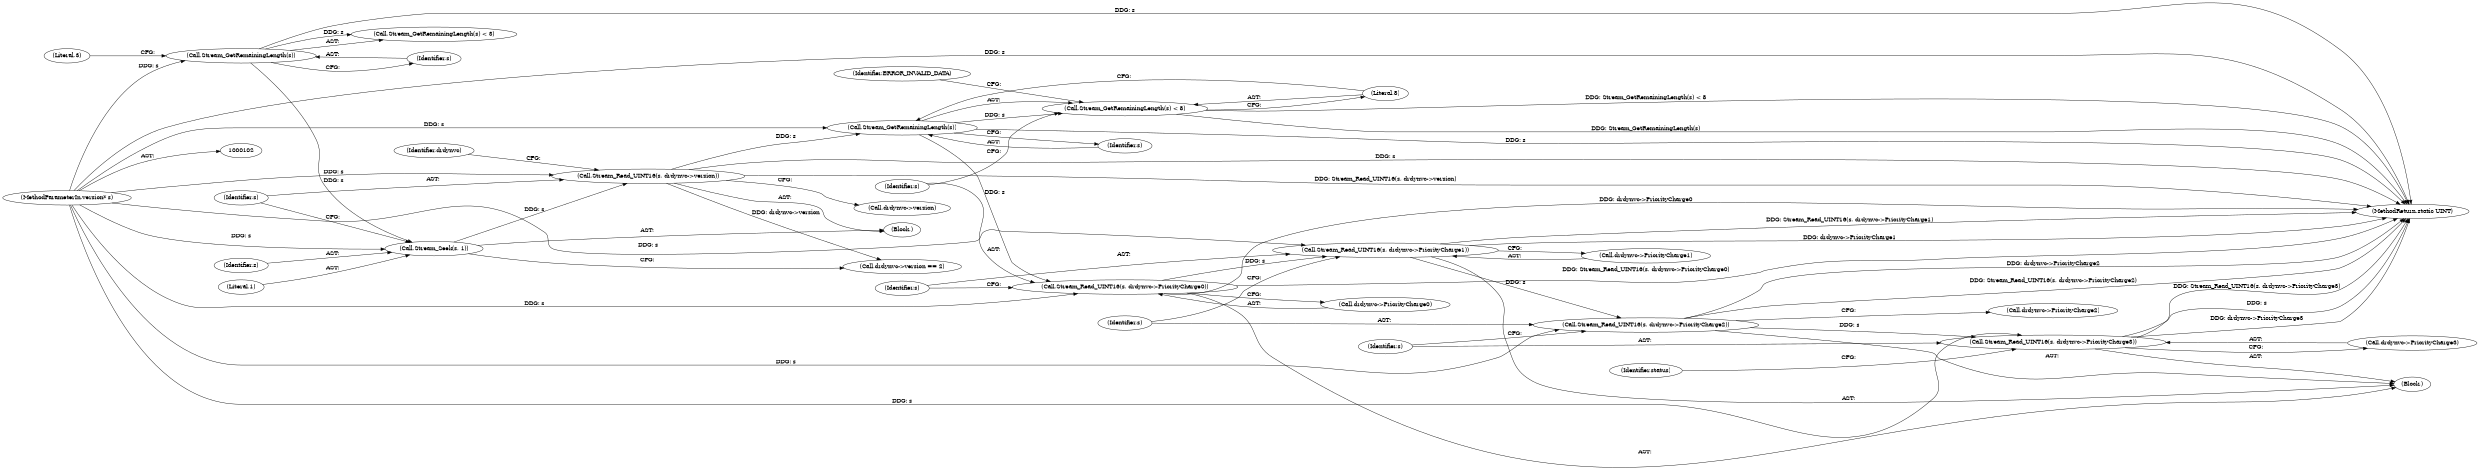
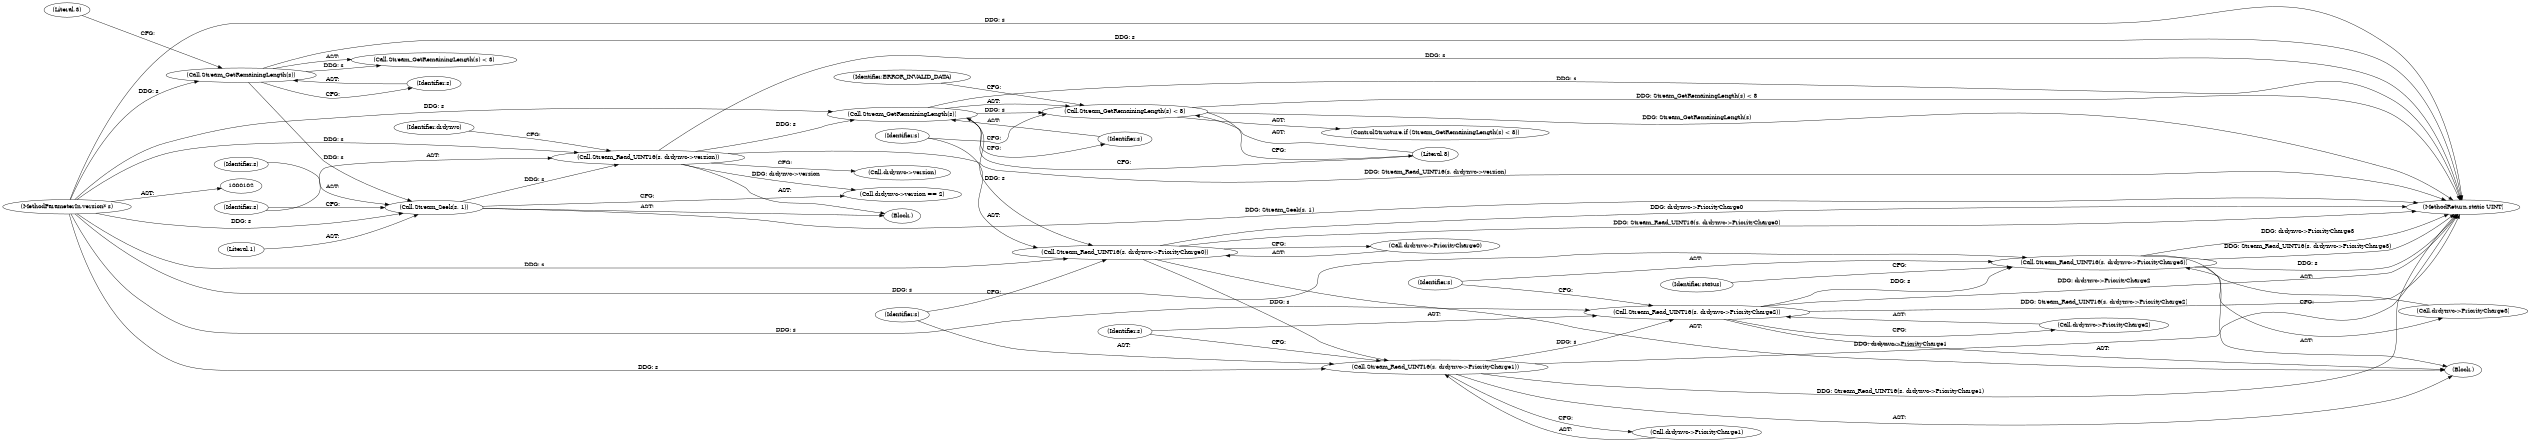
node "(ControlStructure,if (Stream_GetRemainingLength(s) < 8))": added
edge "(Call,Stream_Seek(s, 1))" -> "(MethodReturn,static UINT)": added, label "DDG: Stream_Seek(s, 1)"
edge "(Call,drdynvc->PriorityCharge2)" -> "(Call,Stream_Read_UINT16(s, drdynvc->PriorityCharge2))": added, label "AST:"
